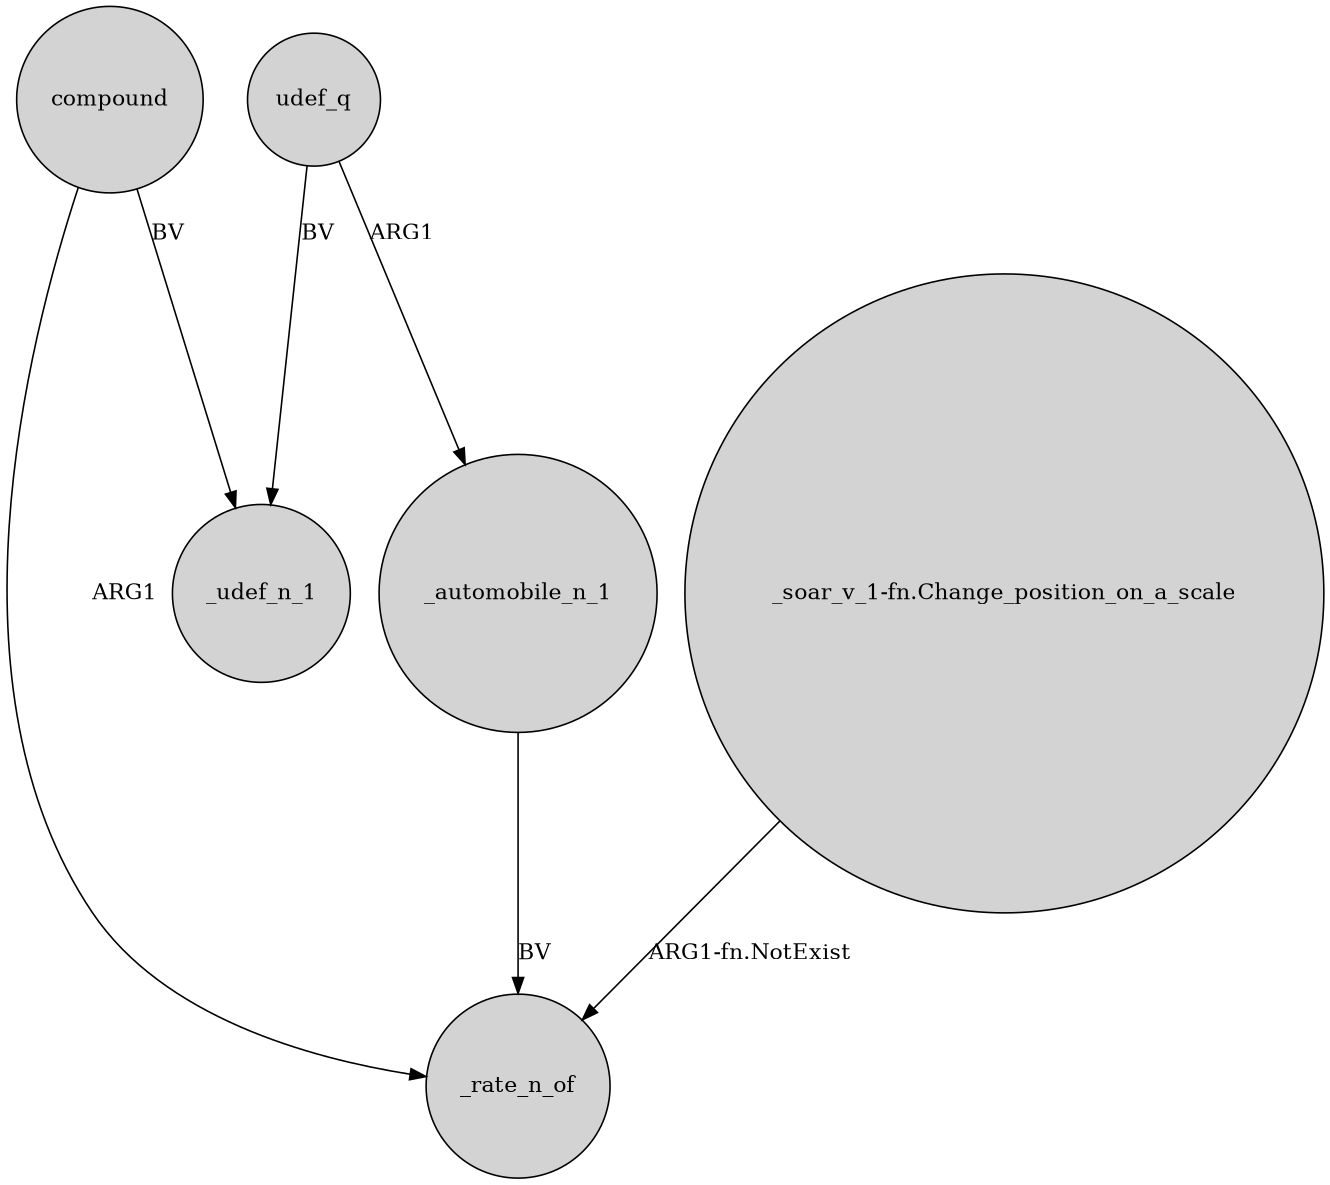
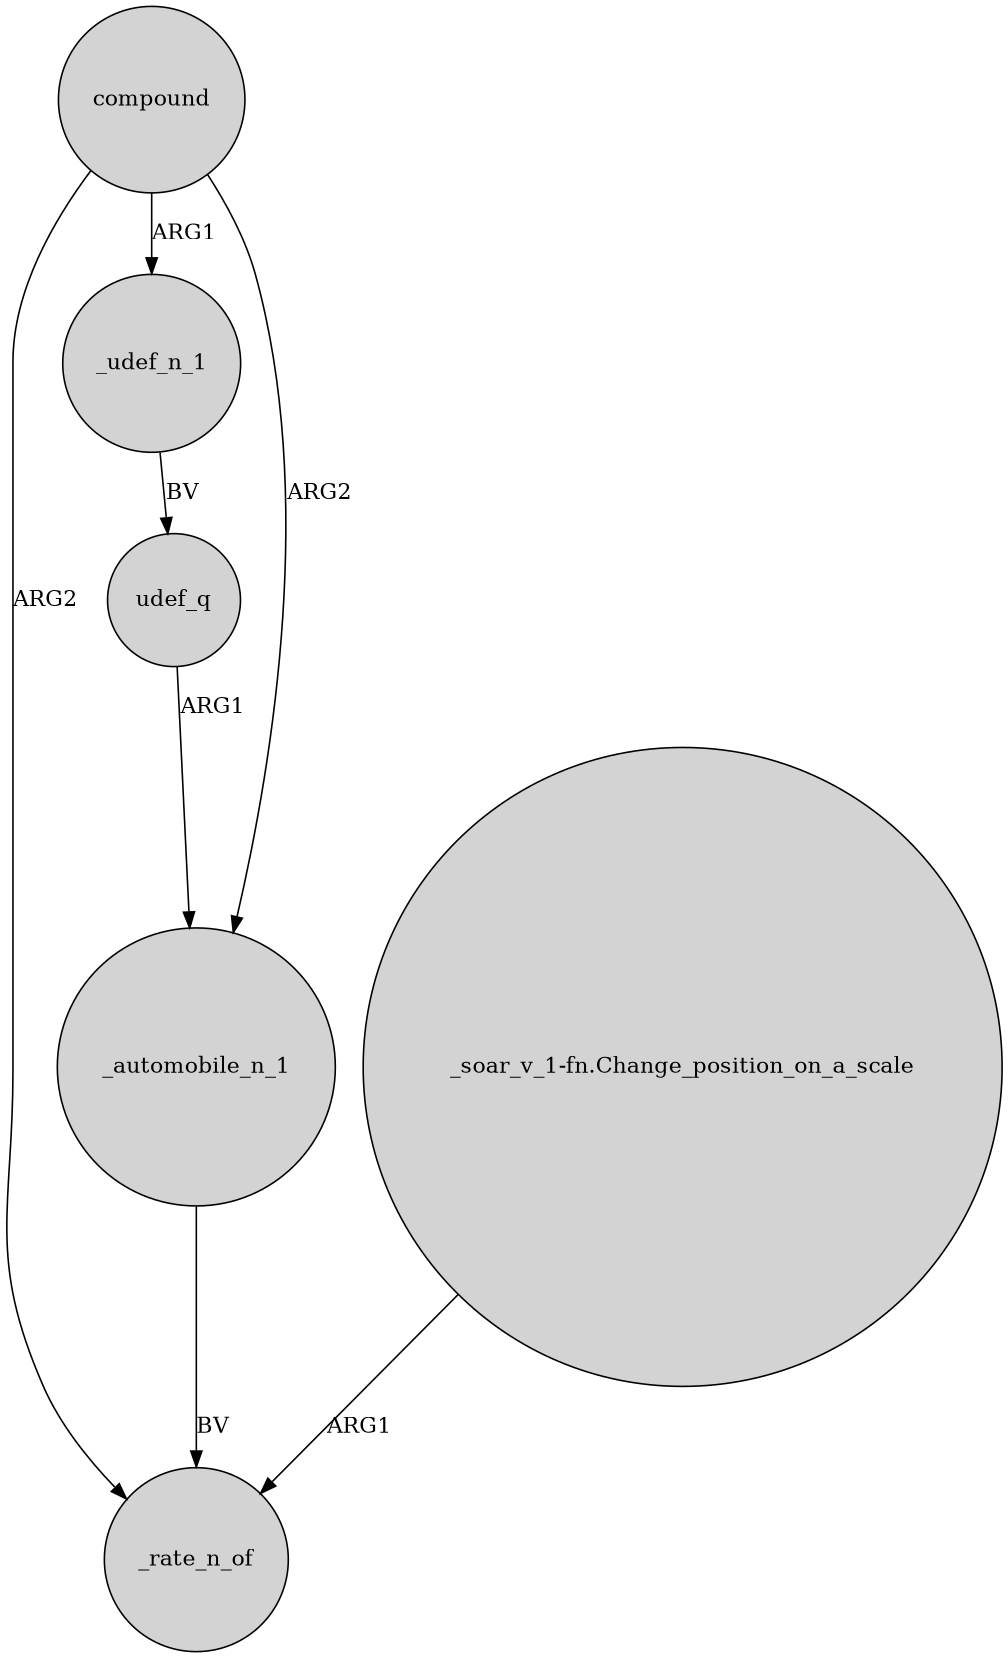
edge "compound" -> "_udef_n_1": label "BV" -> "ARG1"
edge "udef_q" -> "_udef_n_1": reversed
edge "compound" -> "_automobile_n_1": added, label "ARG2"
edge "compound" -> "_rate_n_of": label "ARG1" -> "ARG2"
edge "_soar_v_1-fn.Change_position_on_a_scale" -> "_rate_n_of": label "ARG1-fn.NotExist" -> "ARG1"
